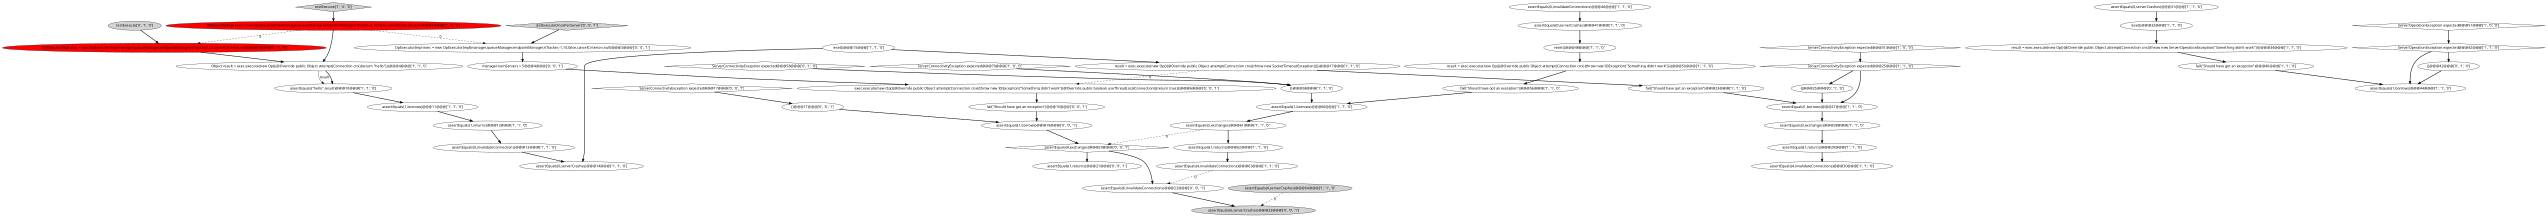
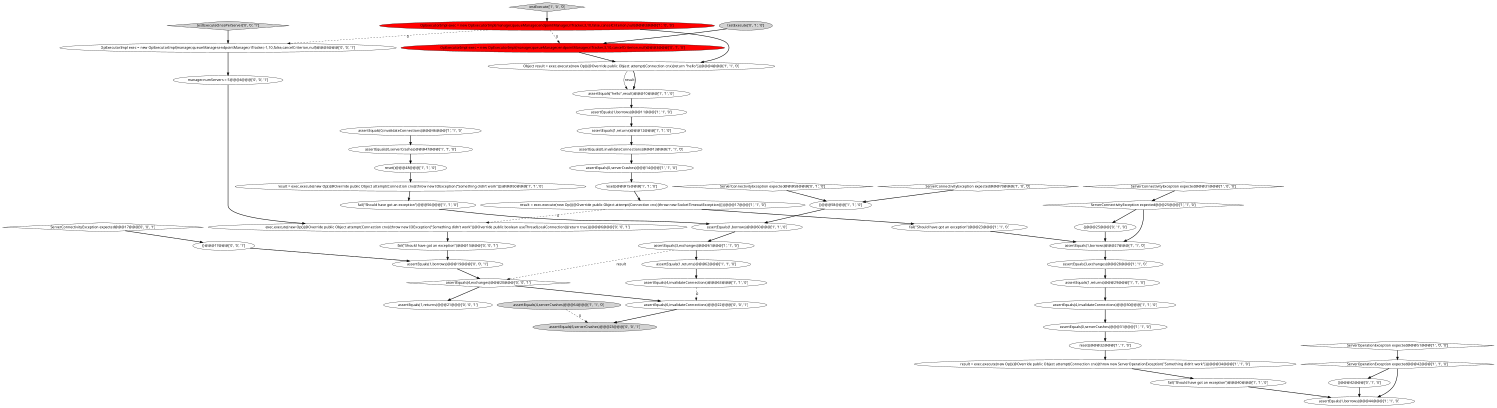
edge "reset()@@@15@@@['1', '1', '0']" -> "assertEquals(0,serverCrashes)@@@14@@@['1', '1', '0']": reversed
edge "assertEquals(3,exchanges)@@@61@@@['1', '1', '0']" -> "assertEquals(4,exchanges)@@@20@@@['0', '0', '1']": label "0" -> "result"
edge "assertEquals(4,invalidateConnections)@@@30@@@['1', '1', '0']" -> "assertEquals(0,serverCrashes)@@@31@@@['1', '1', '0']": added
